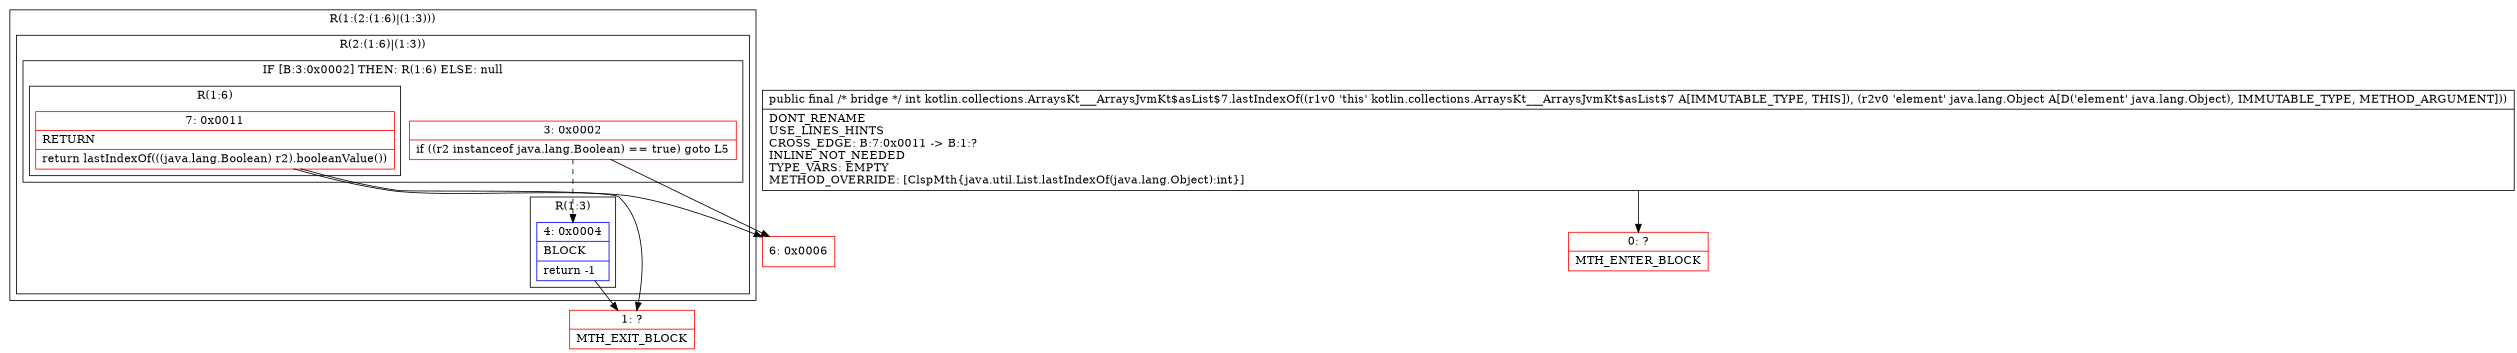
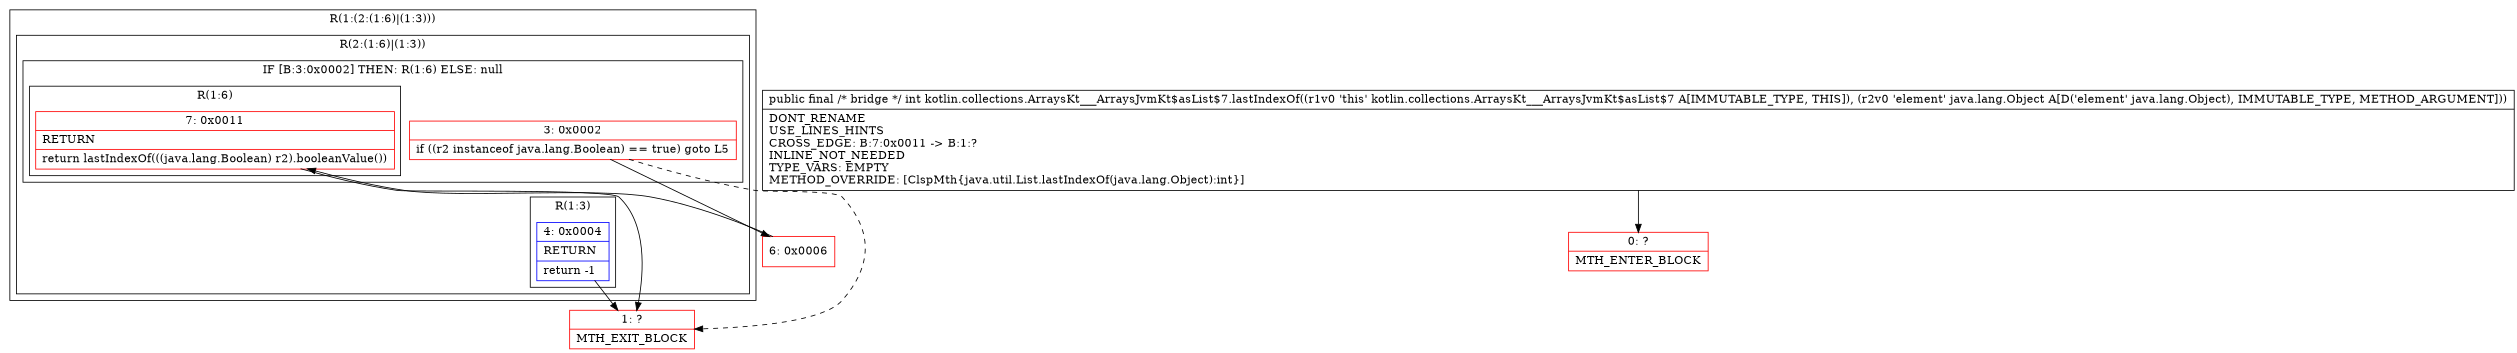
edge "3: 0x0002" -> "4: 0x0004": now "3: 0x0002" -> "1: ?"
edge "7: 0x0011" -> "6: 0x0006": reversed
node "4: 0x0004": text "BLOCK" -> "RETURN"
